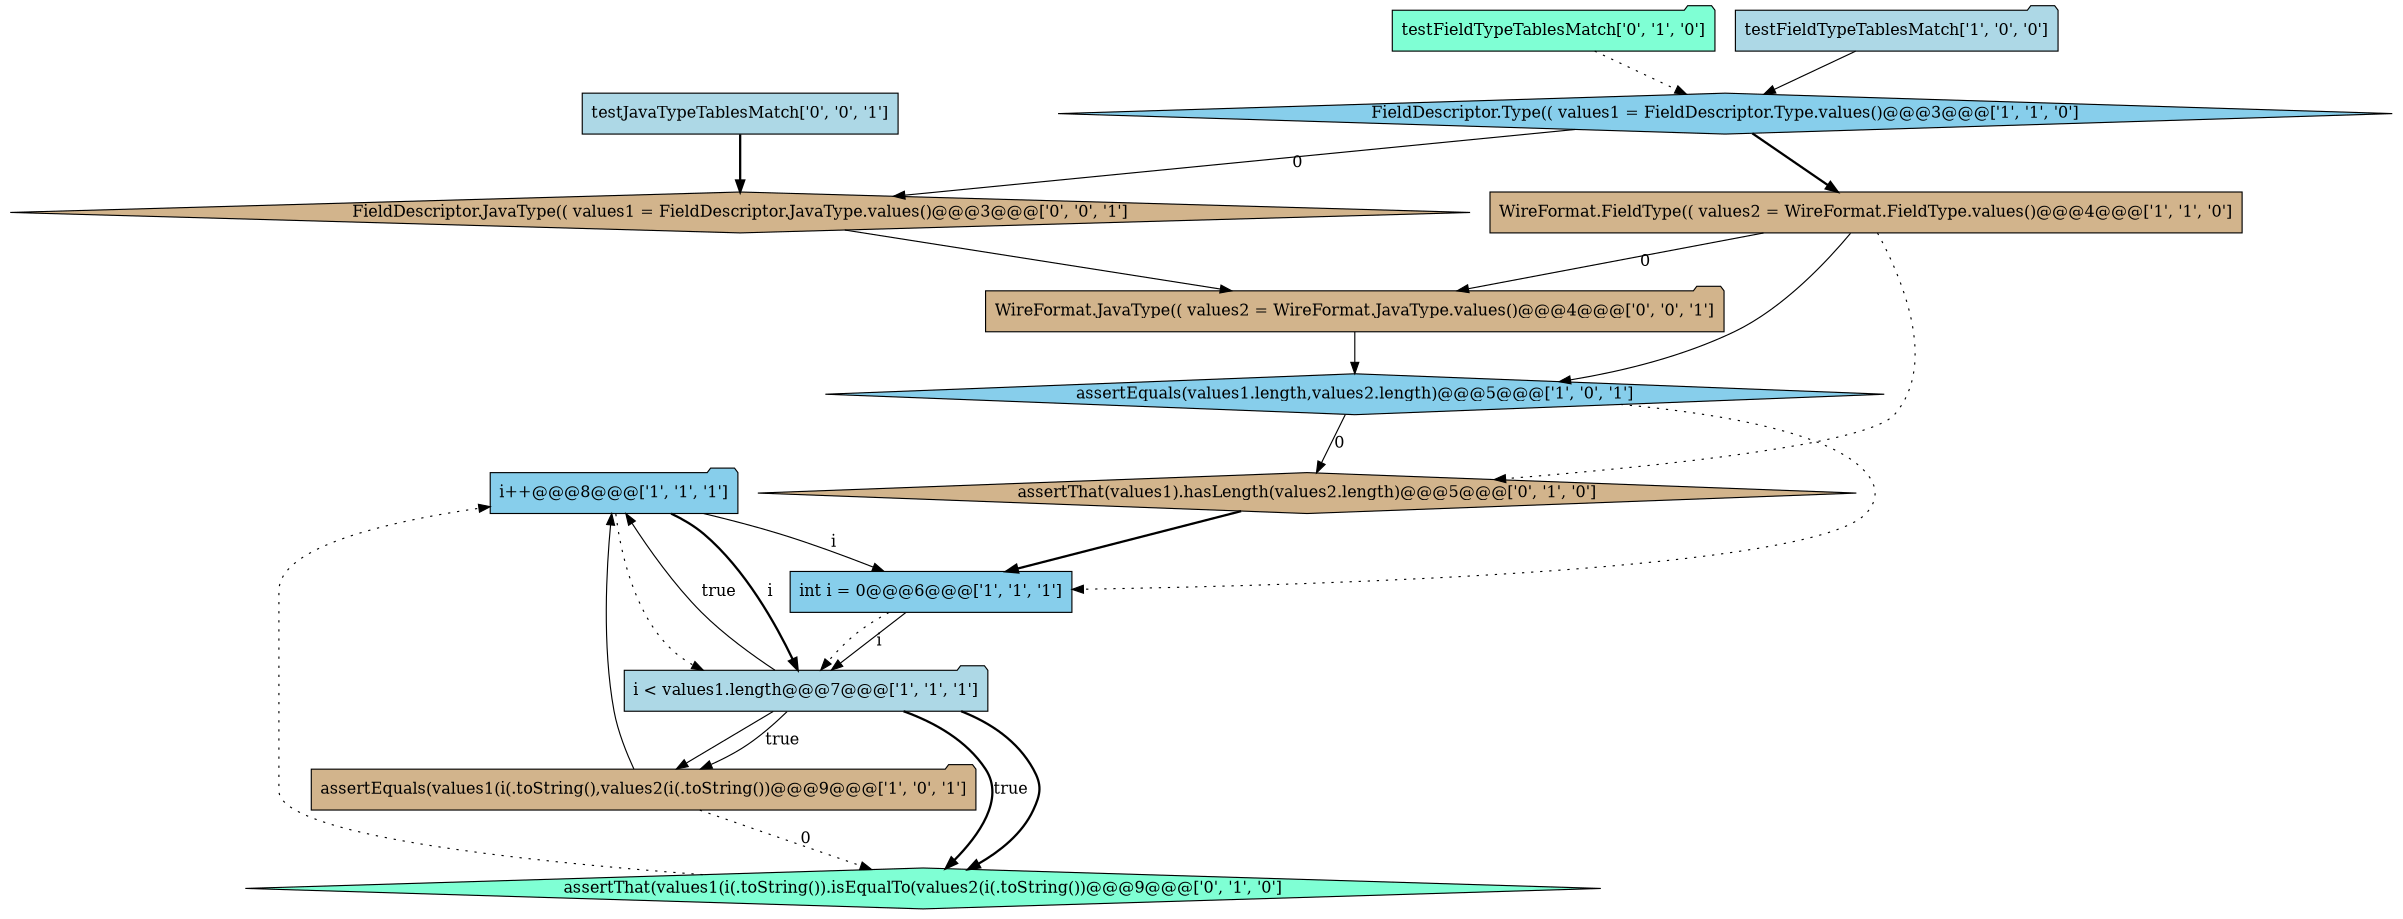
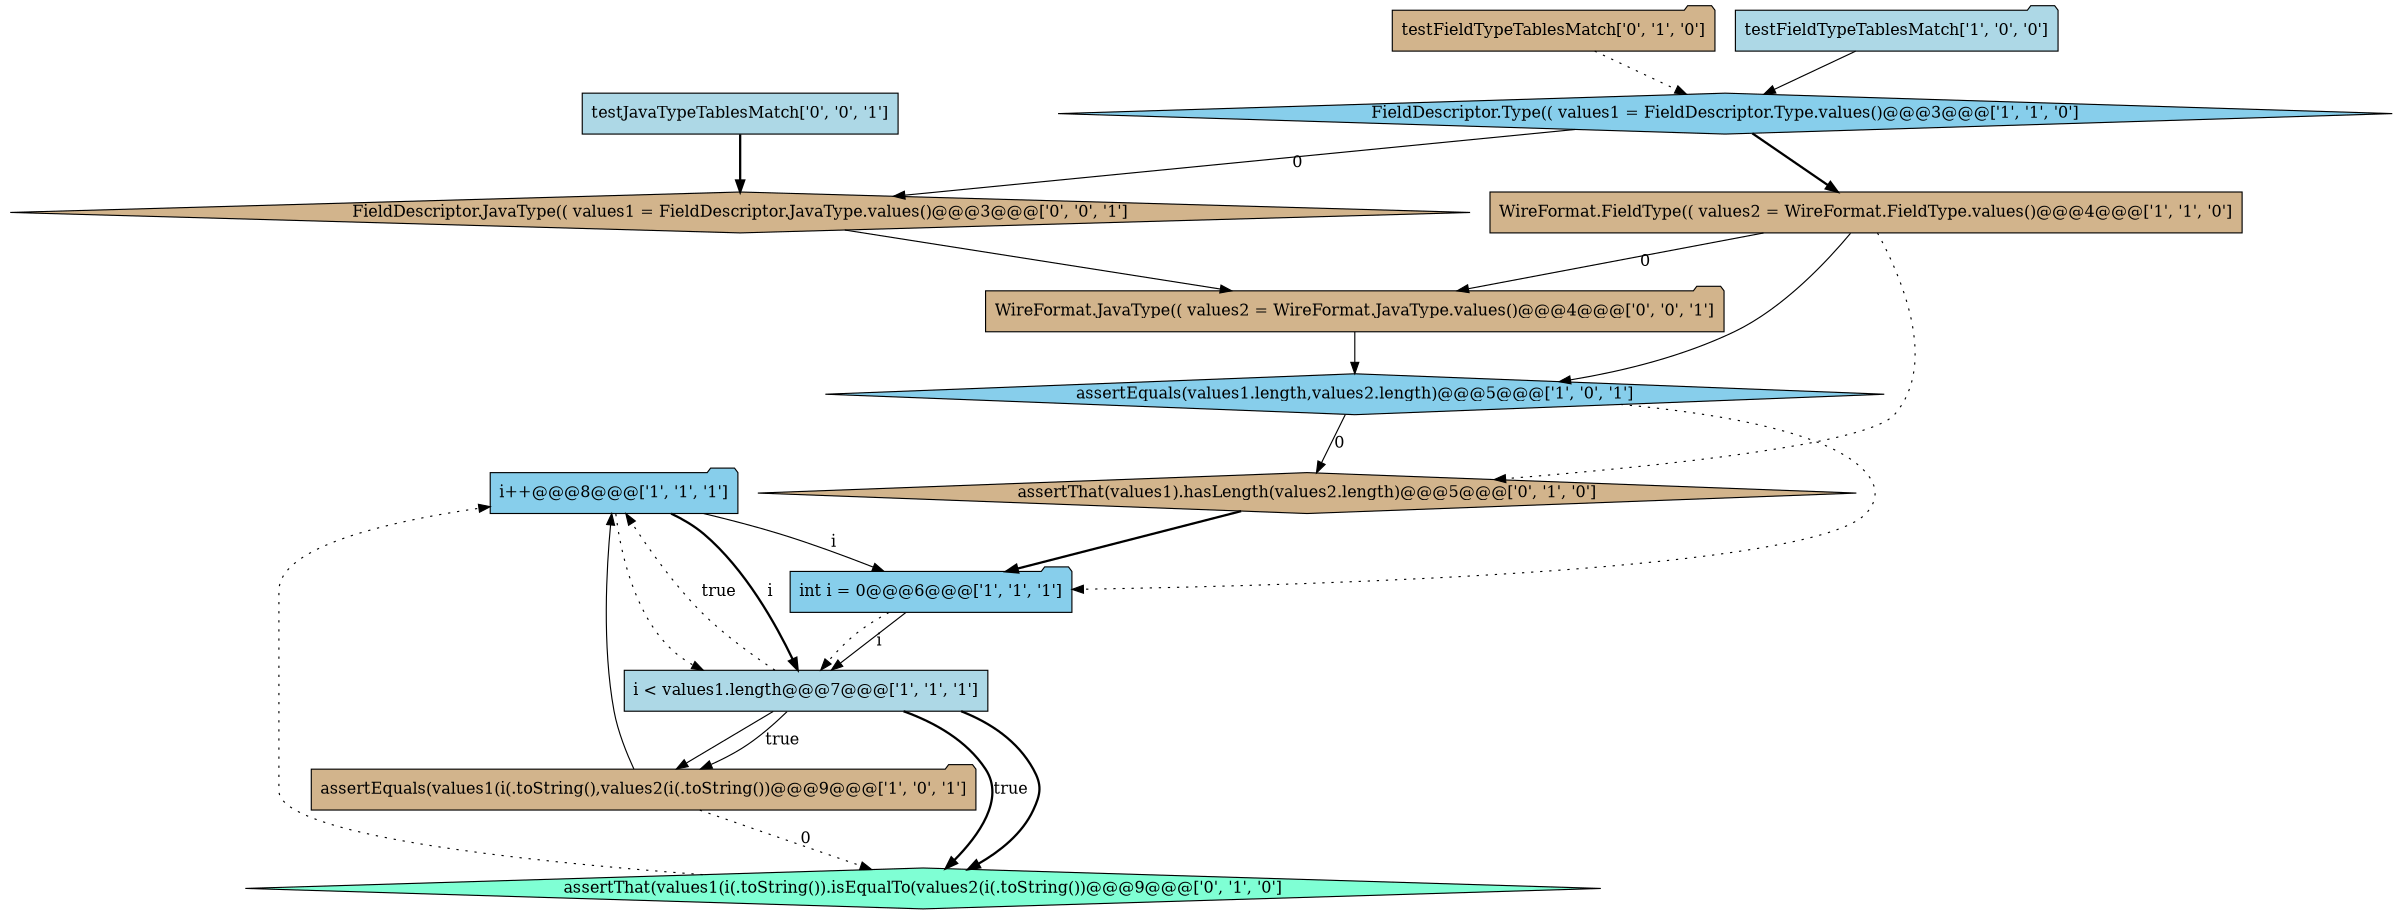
node "testFieldTypeTablesMatch['0', '1', '0']": fillcolor aquamarine -> tan
node "int i = 0@@@6@@@['1', '1', '1']": shape box -> folder
edge "i < values1.length@@@7@@@['1', '1', '1']" -> "i++@@@8@@@['1', '1', '1']": style solid -> dotted
node "i < values1.length@@@7@@@['1', '1', '1']": shape folder -> box
